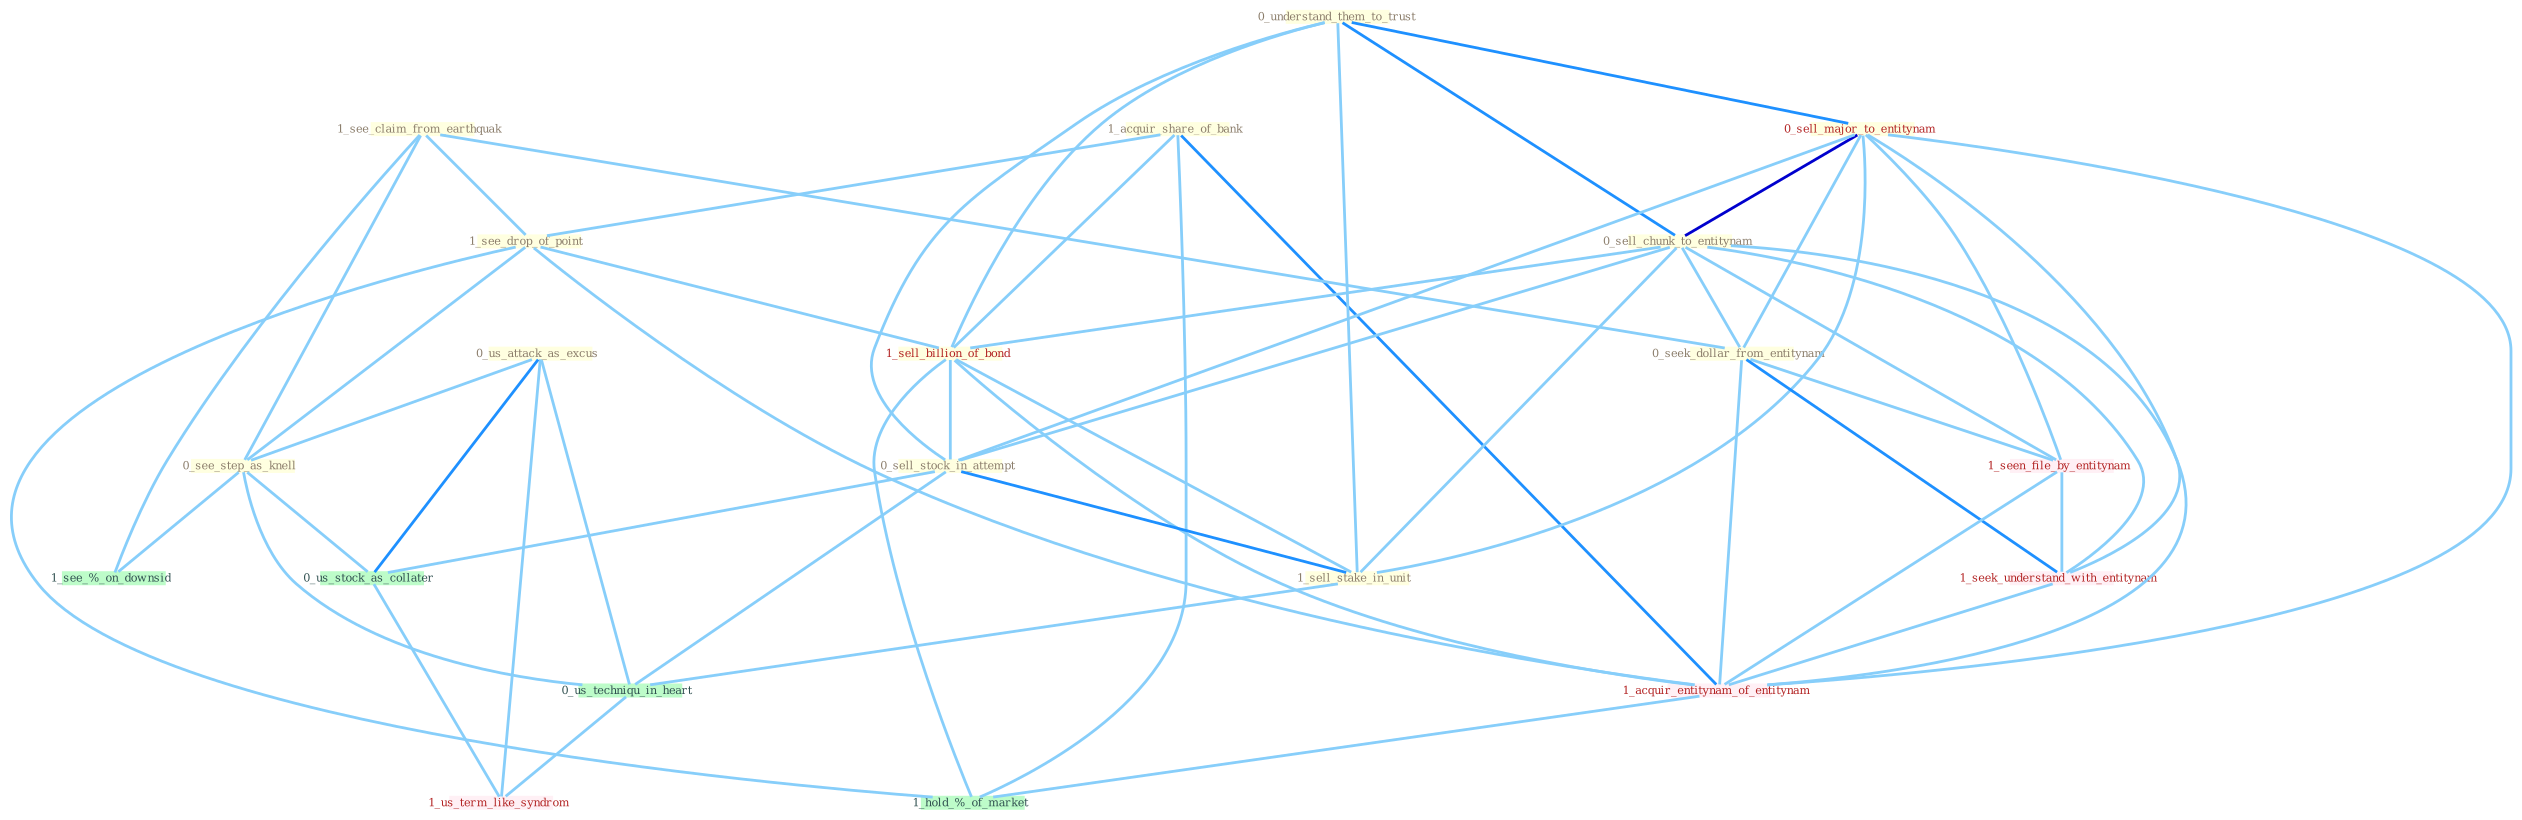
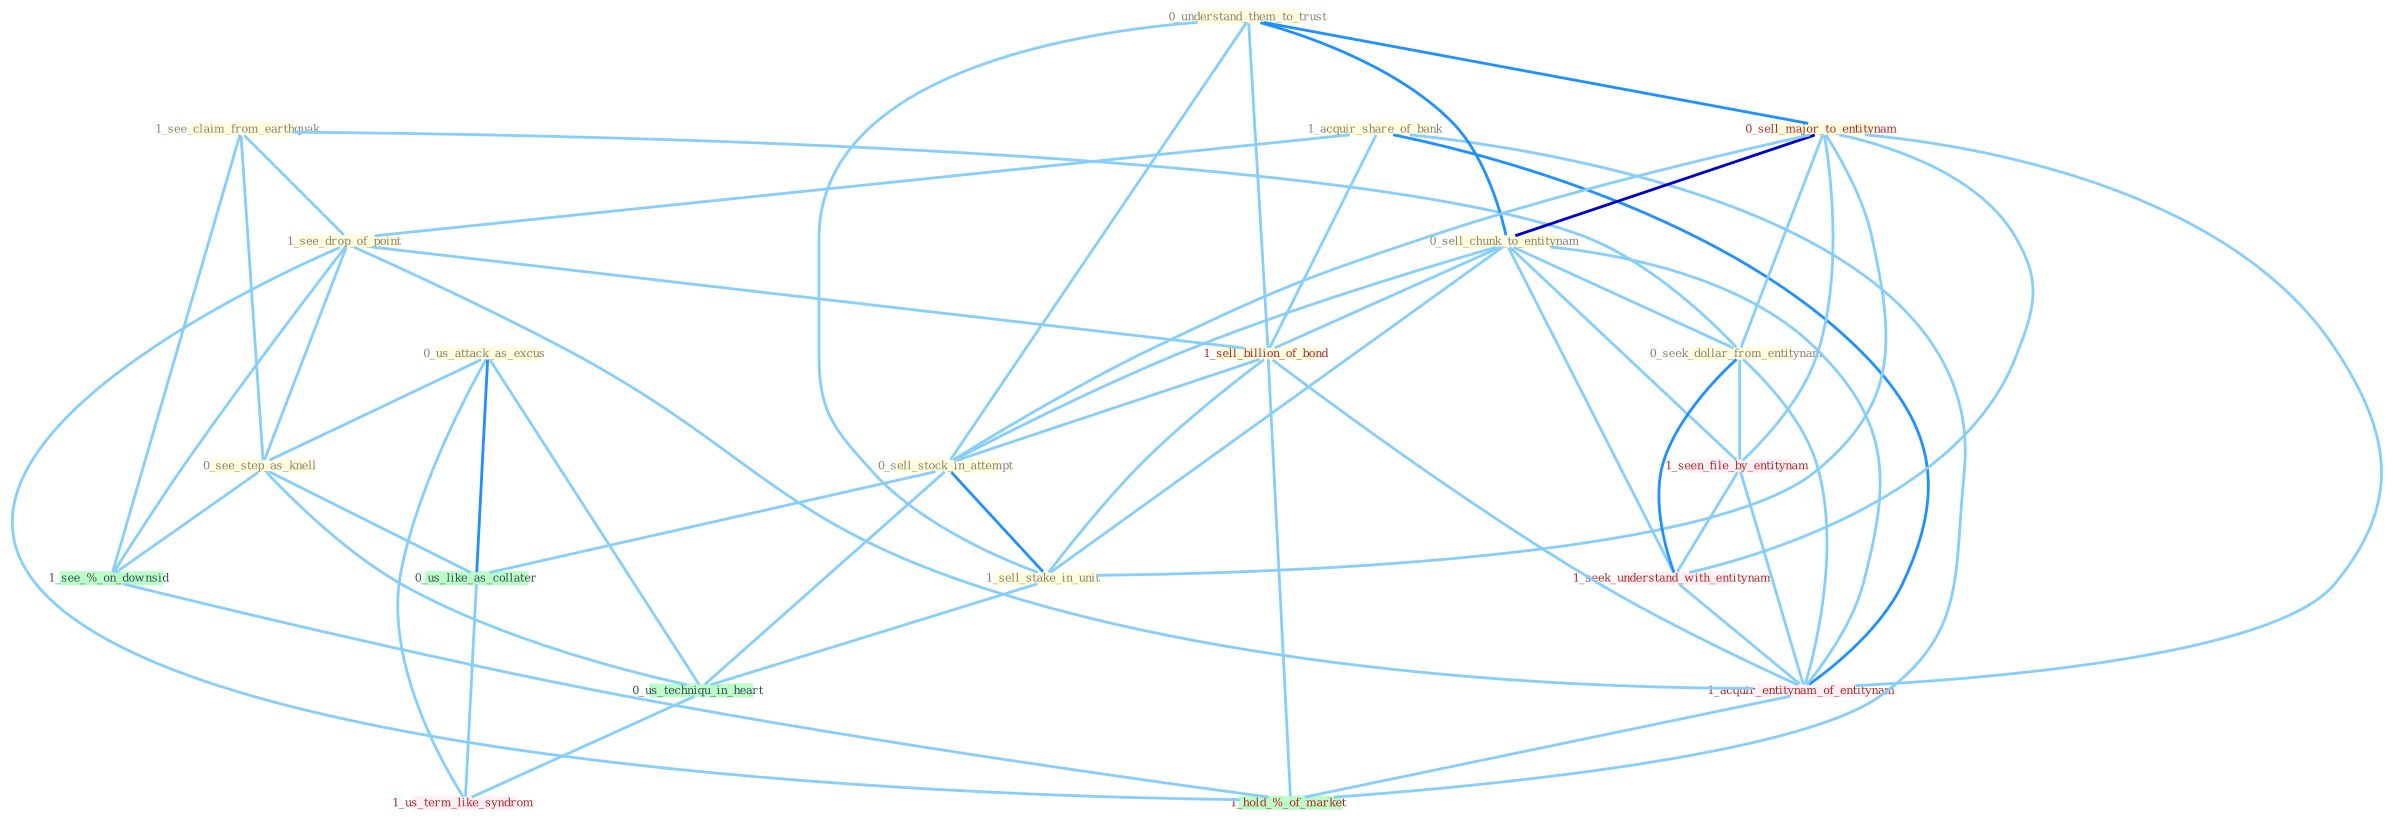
edge "1_see_drop_of_point" -- "1_see_%_on_downsid": added
node "0_us_stock_as_collater": label "0_us_stock_as_collater" -> "0_us_like_as_collater"
edge "1_see_%_on_downsid" -- "1_hold_%_of_market": added
node "1_hold_%_of_market": fontcolor #2f4f4f -> #b22222
